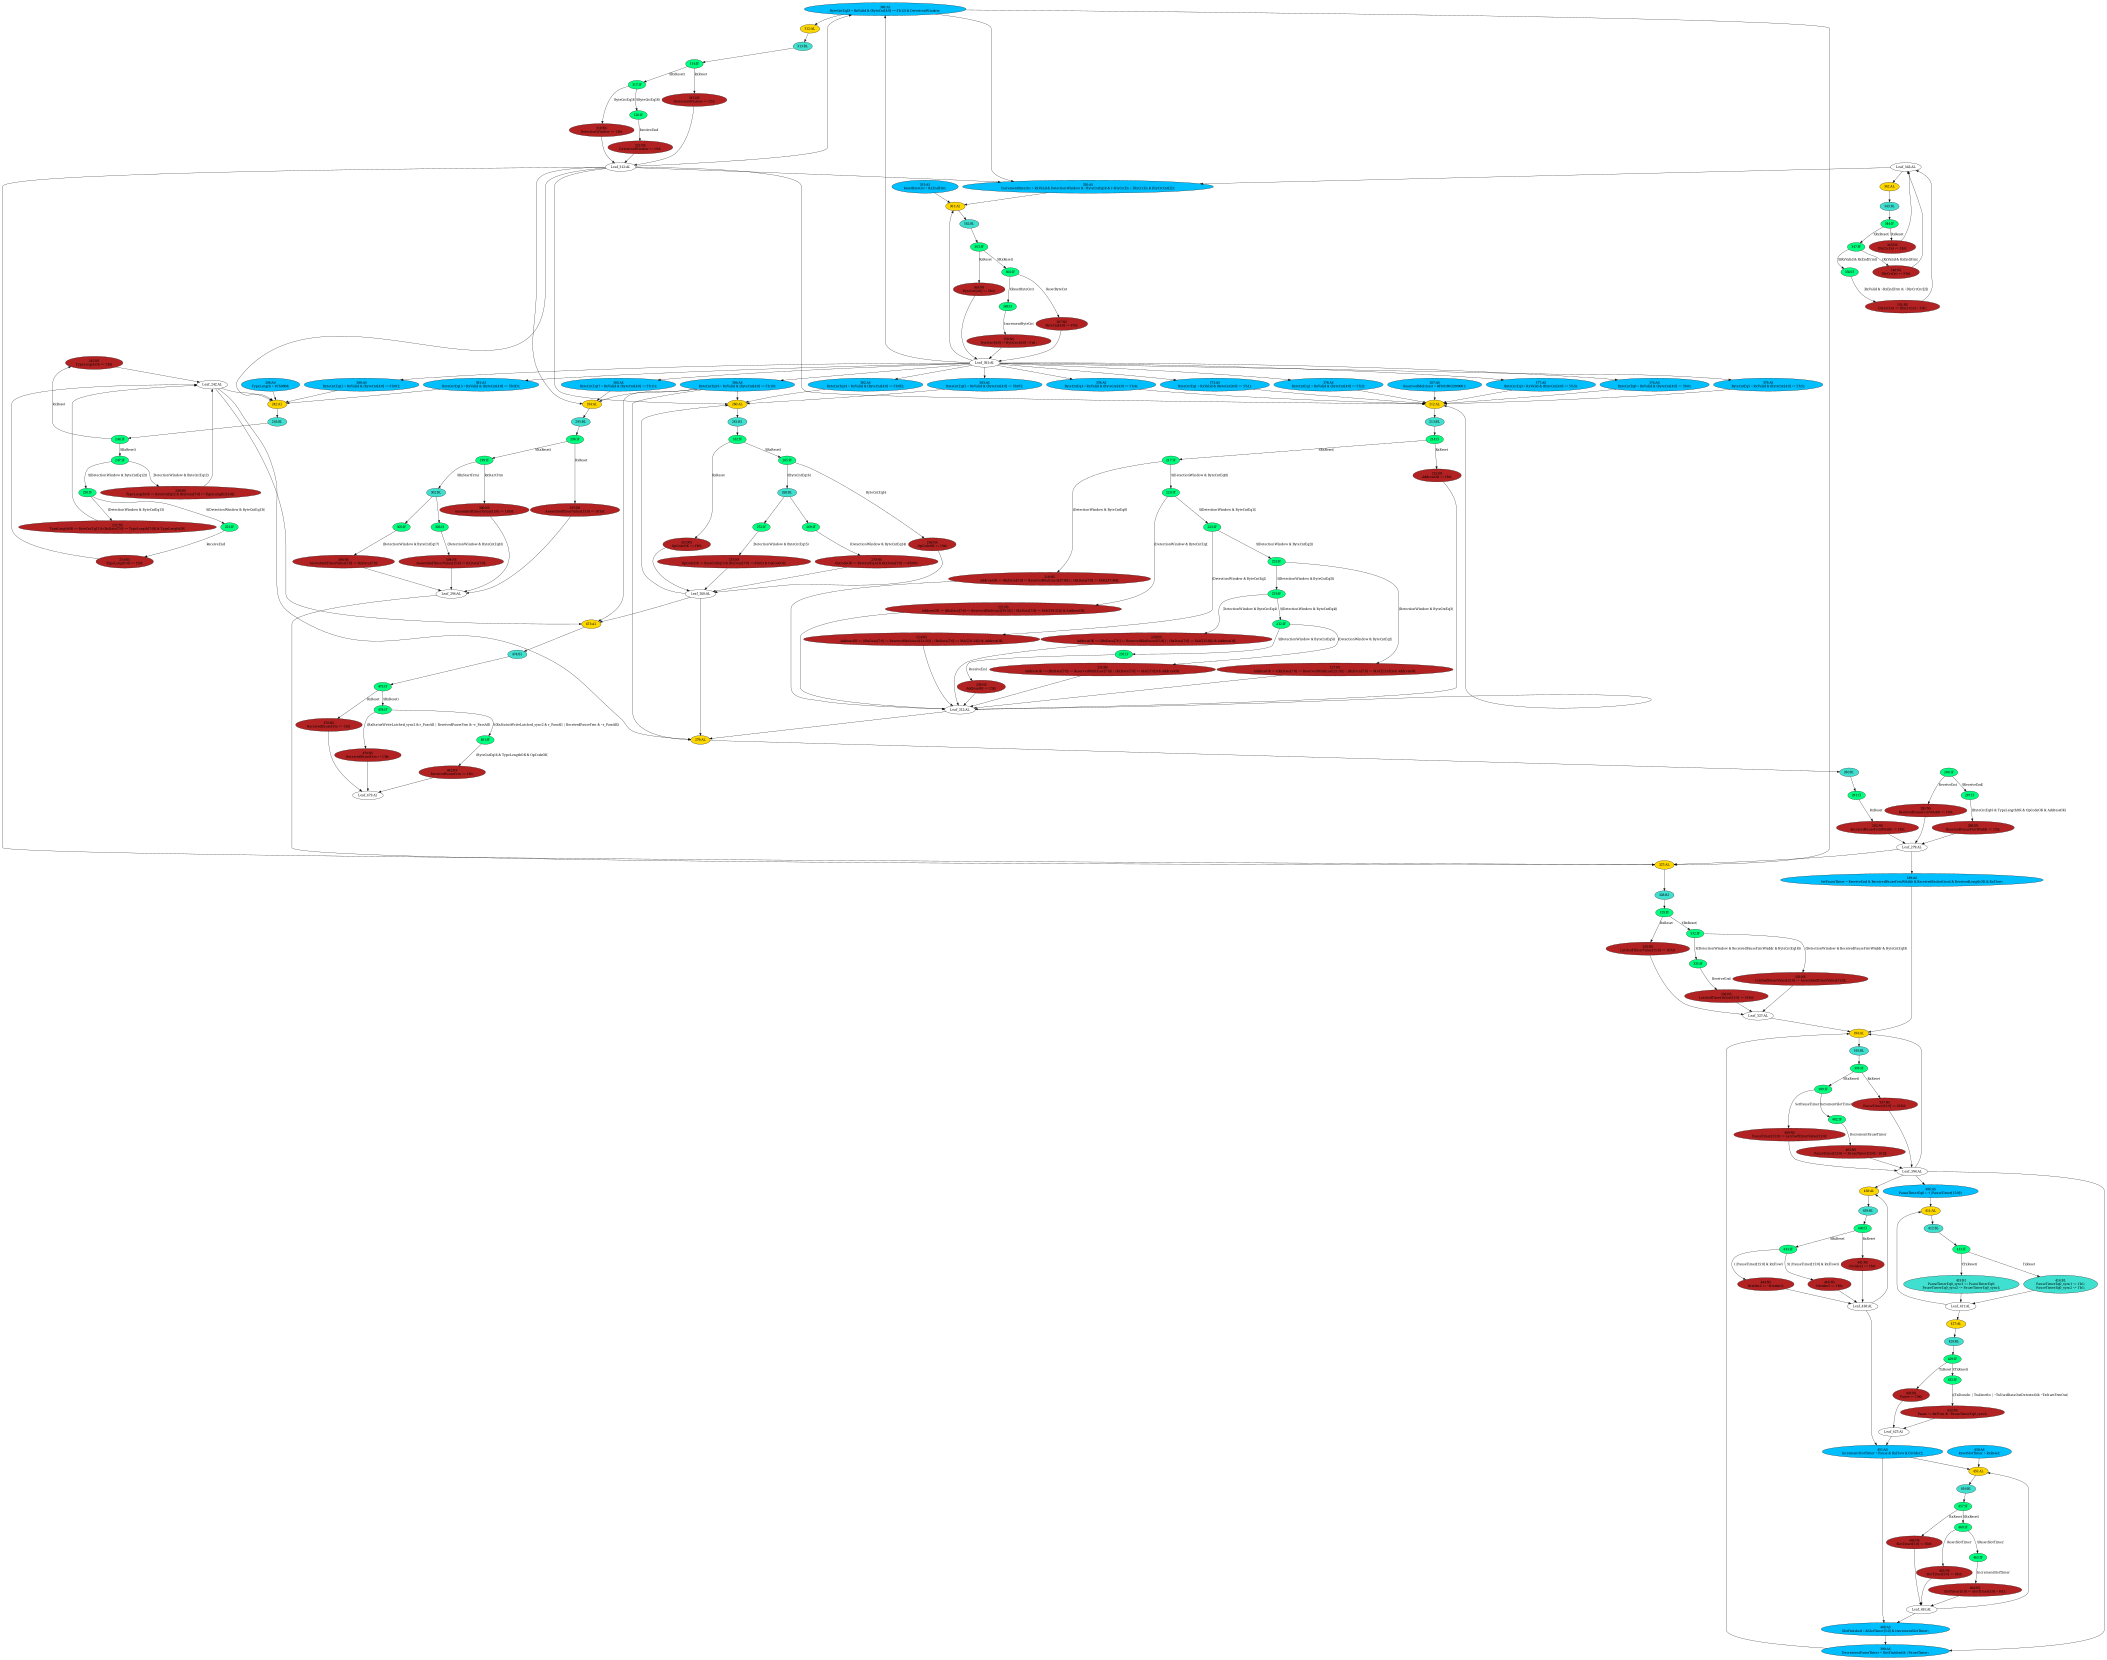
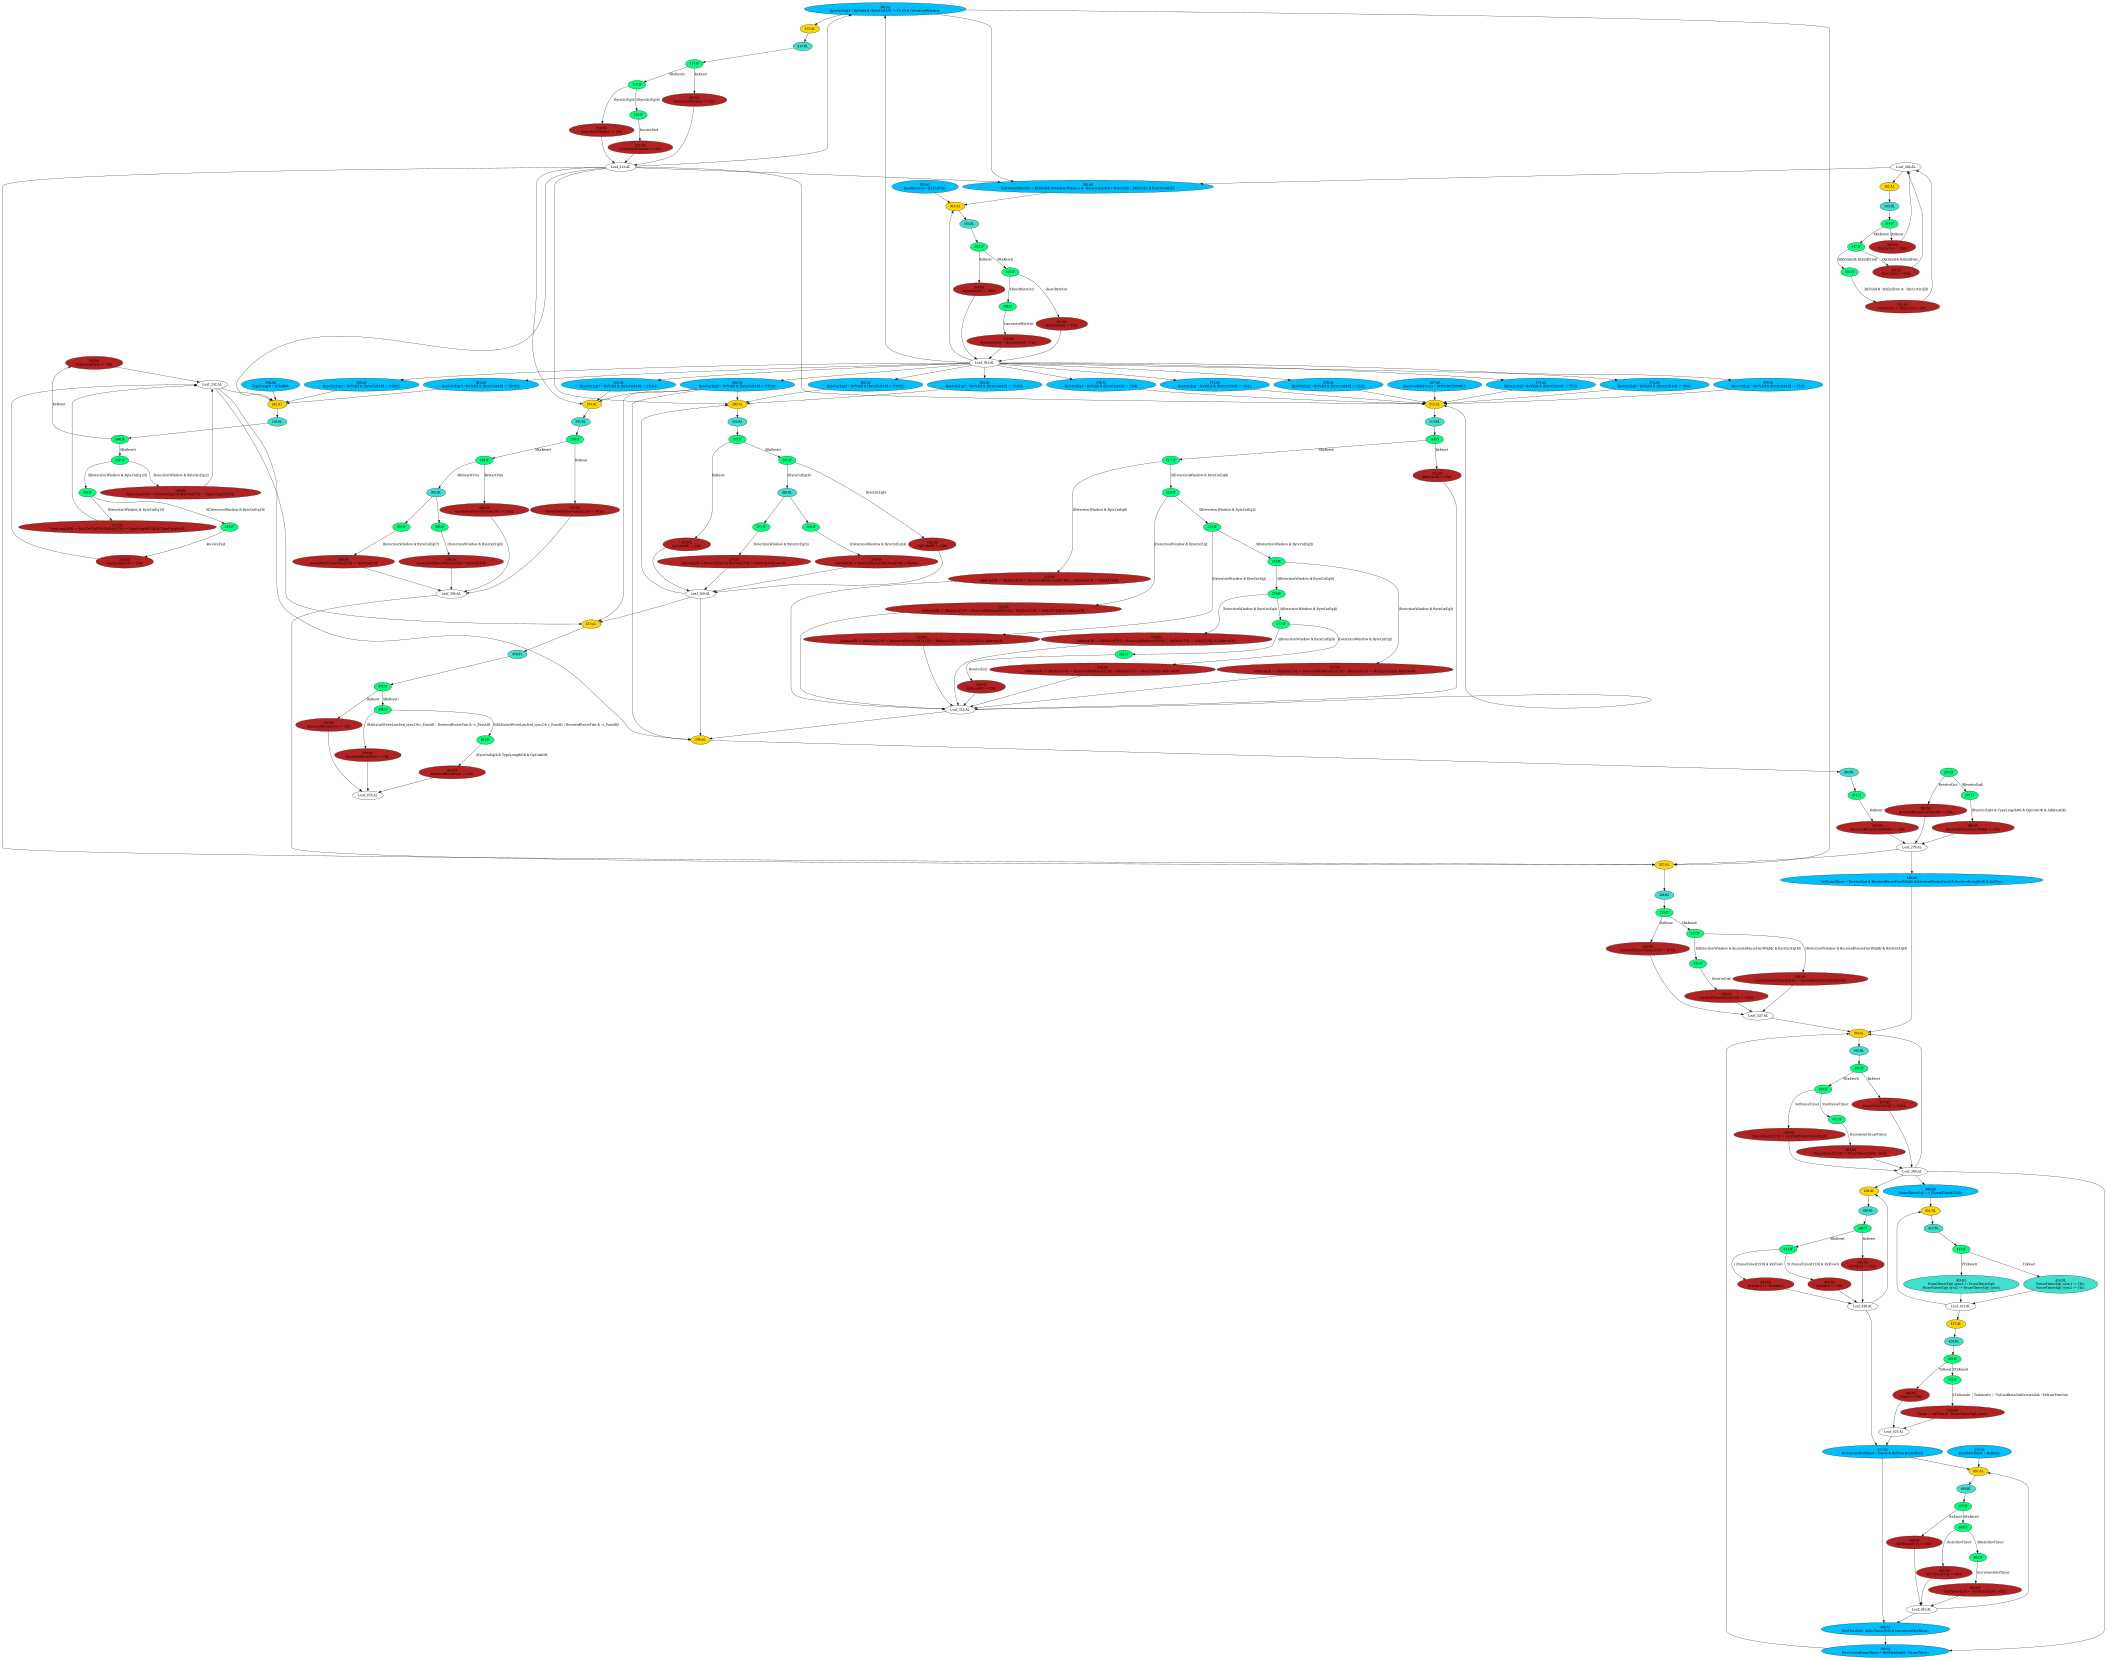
edge "399:IF" -> "402:IF": label "IncrementSlotTimer" -> "!(SetPauseTimer)"
